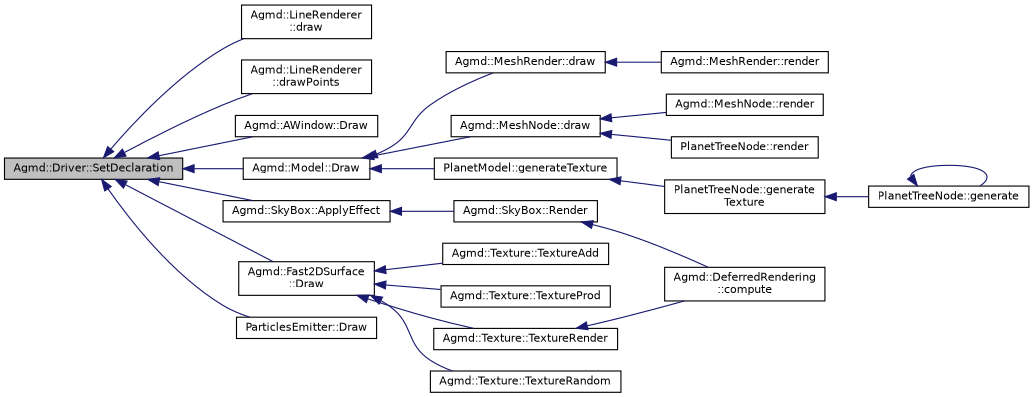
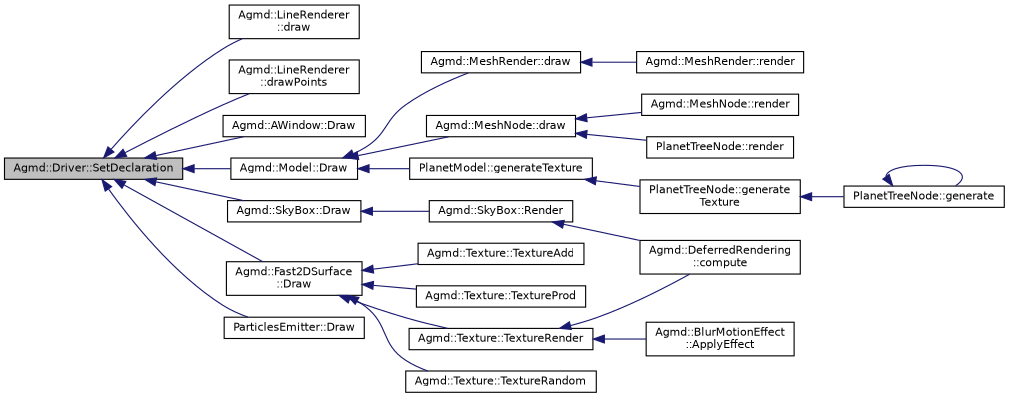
node "Agmd::SkyBox::ApplyEffect": label "Agmd::SkyBox::ApplyEffect" -> "Agmd::SkyBox::Draw"
node "Agmd::BlurMotionEffect ::ApplyEffect": added
